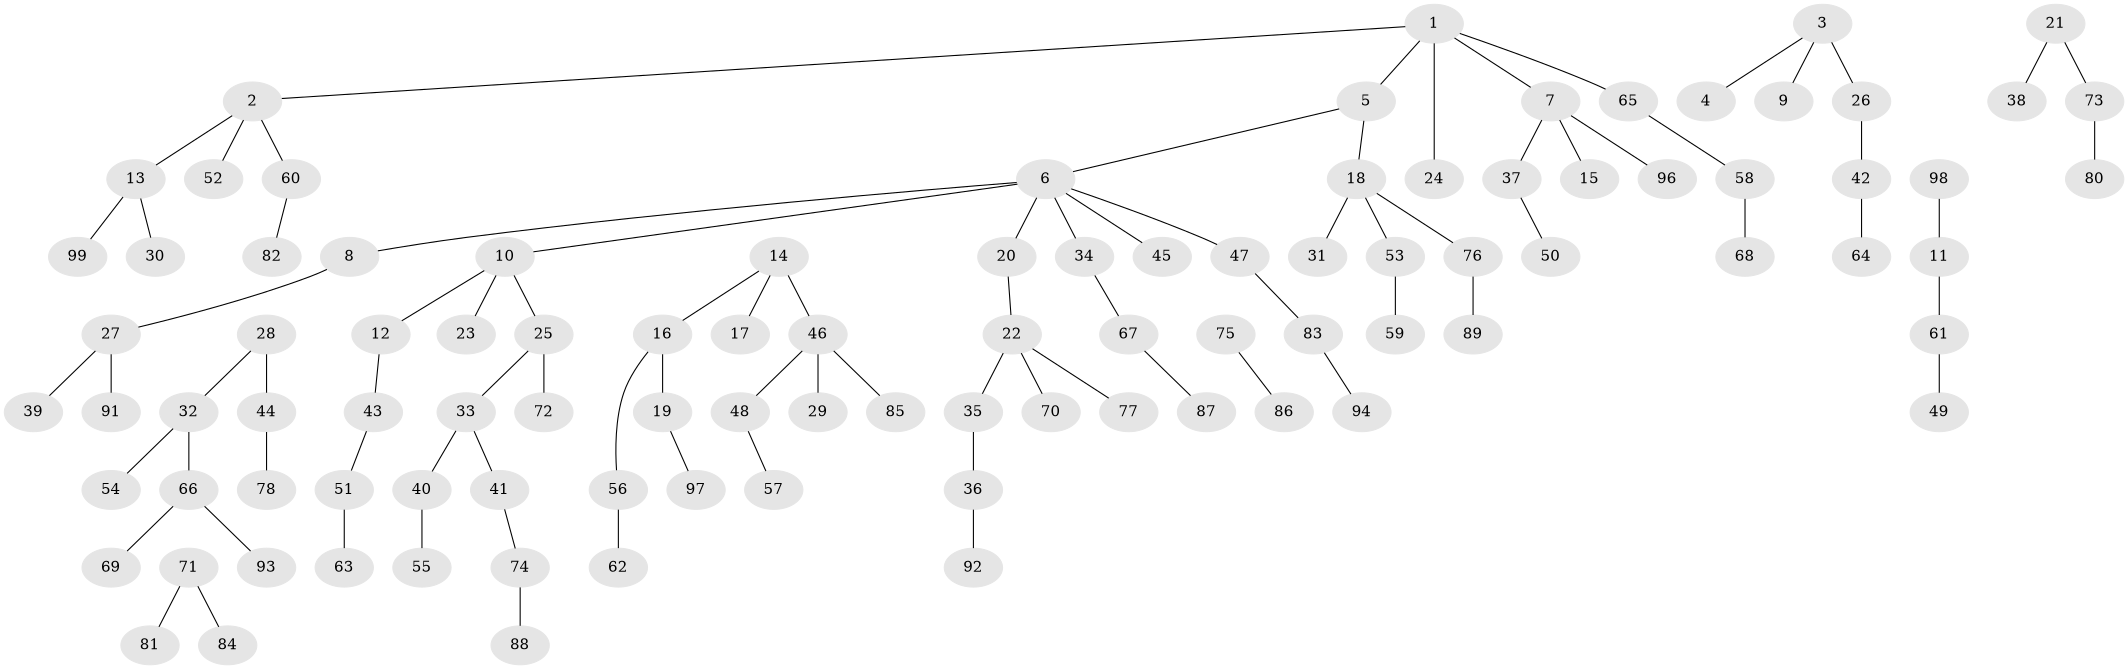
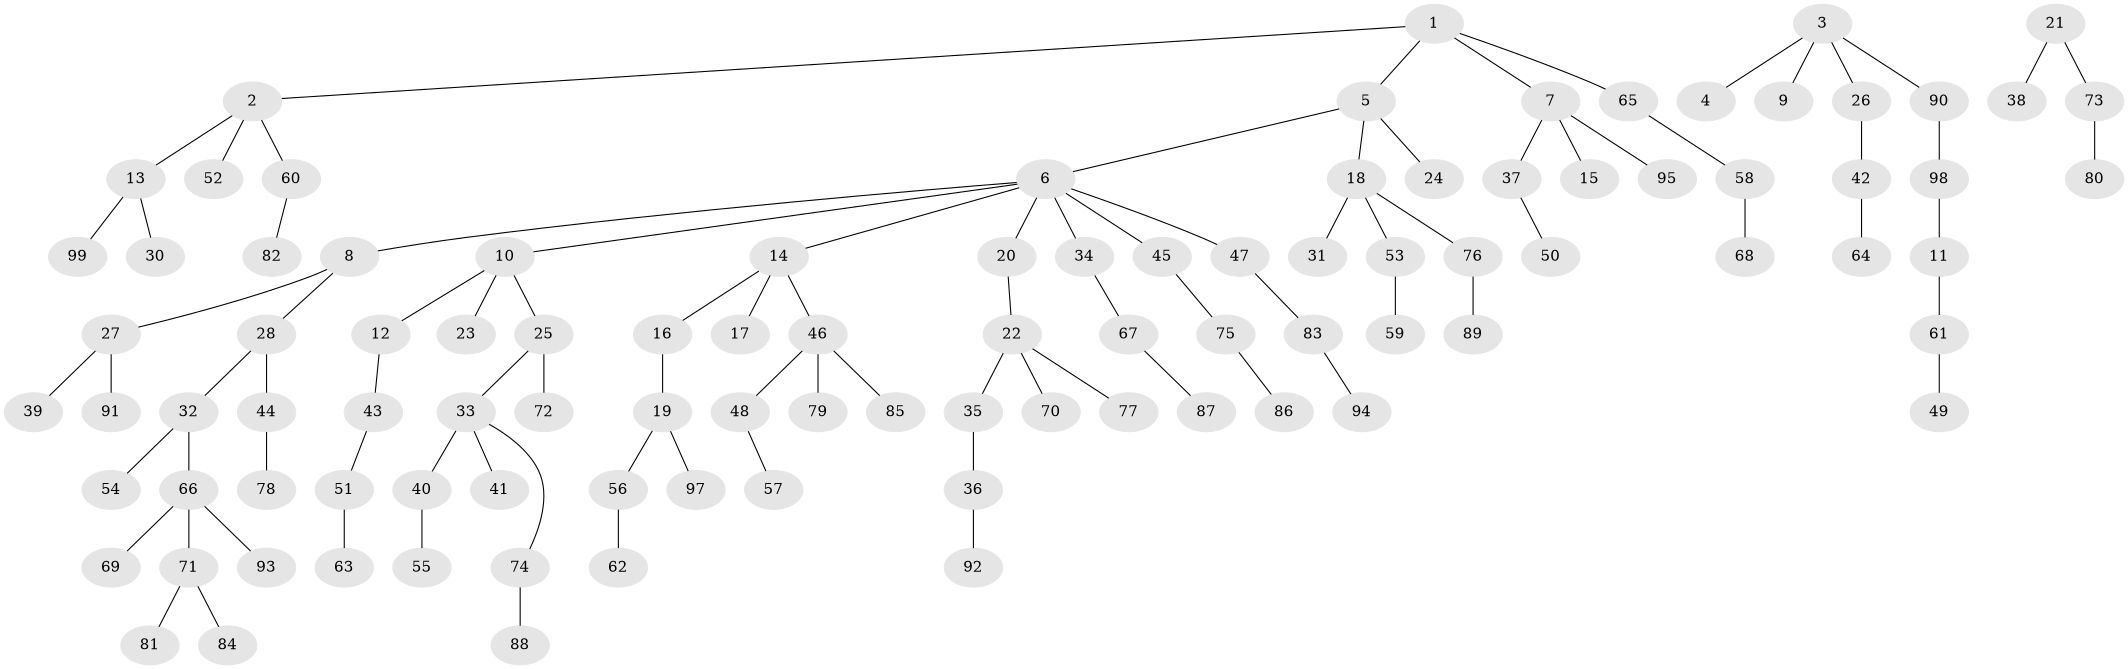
edge "1" -- "24": now "5" -- "24"
node "90": added
node "96": label "96" -> "95"
edge "6" -- "14": added
edge "8" -- "28": added
edge "45" -- "75": added
edge "16" -- "56": now "19" -- "56"
node "29": label "29" -> "79"
edge "66" -- "71": added
edge "41" -- "74": now "33" -- "74"
